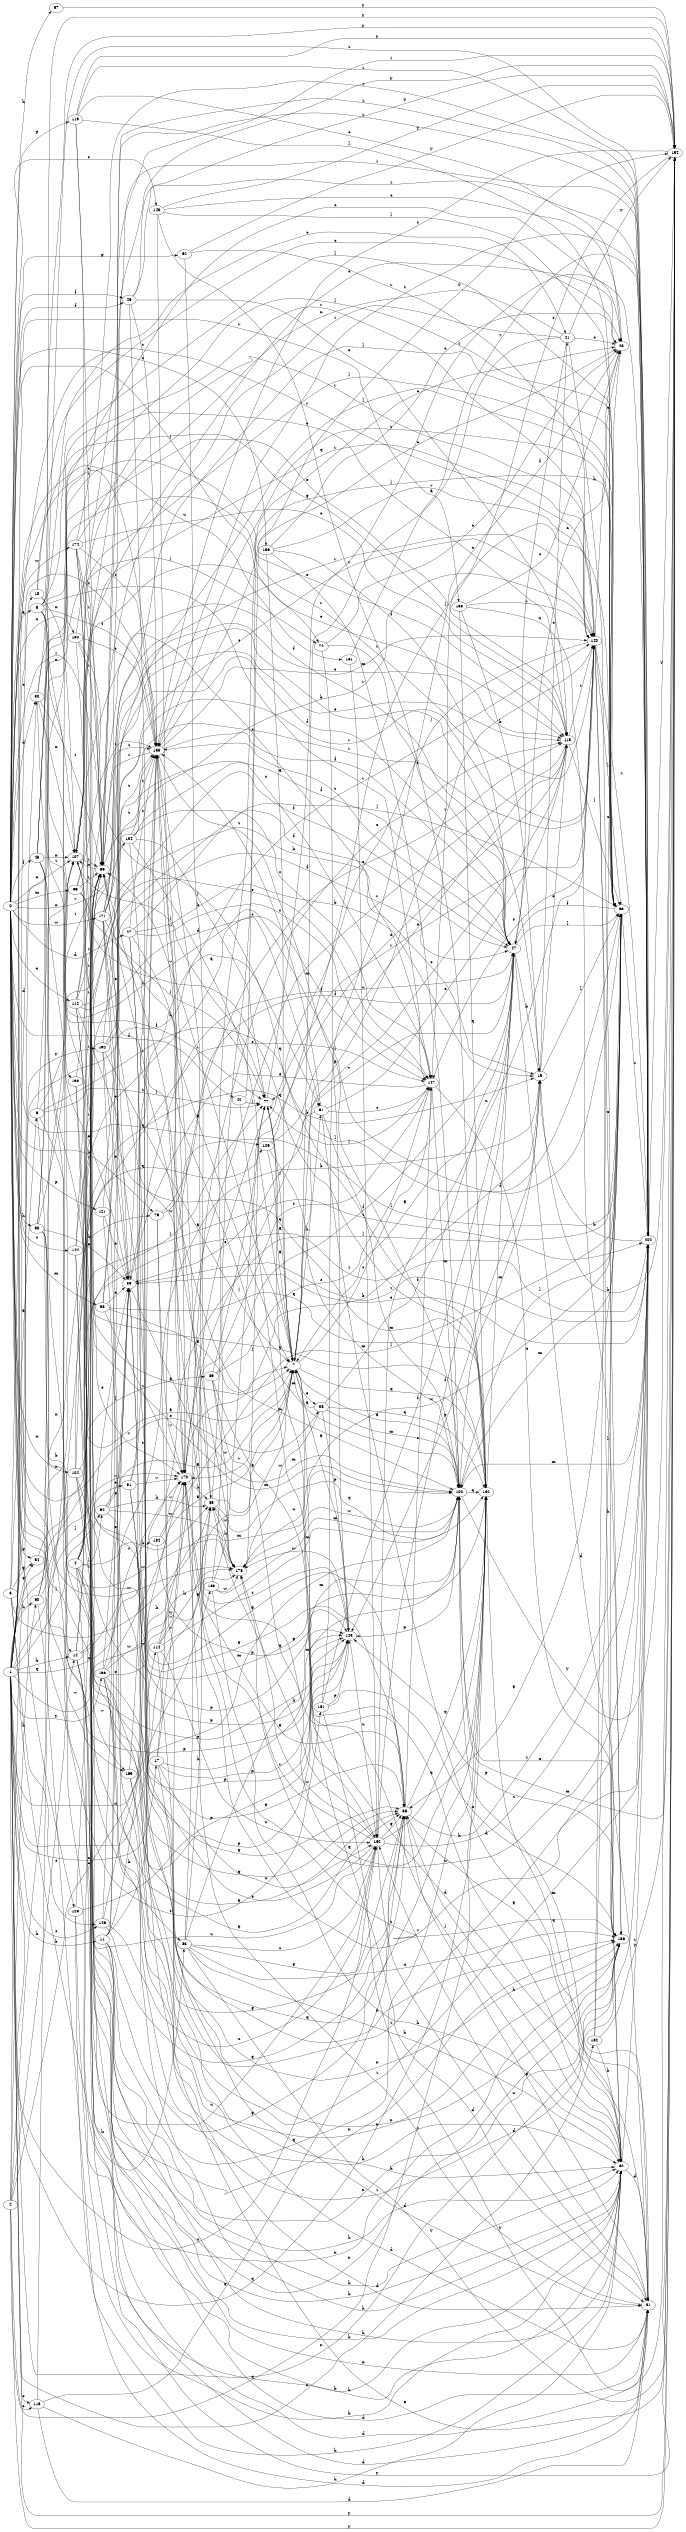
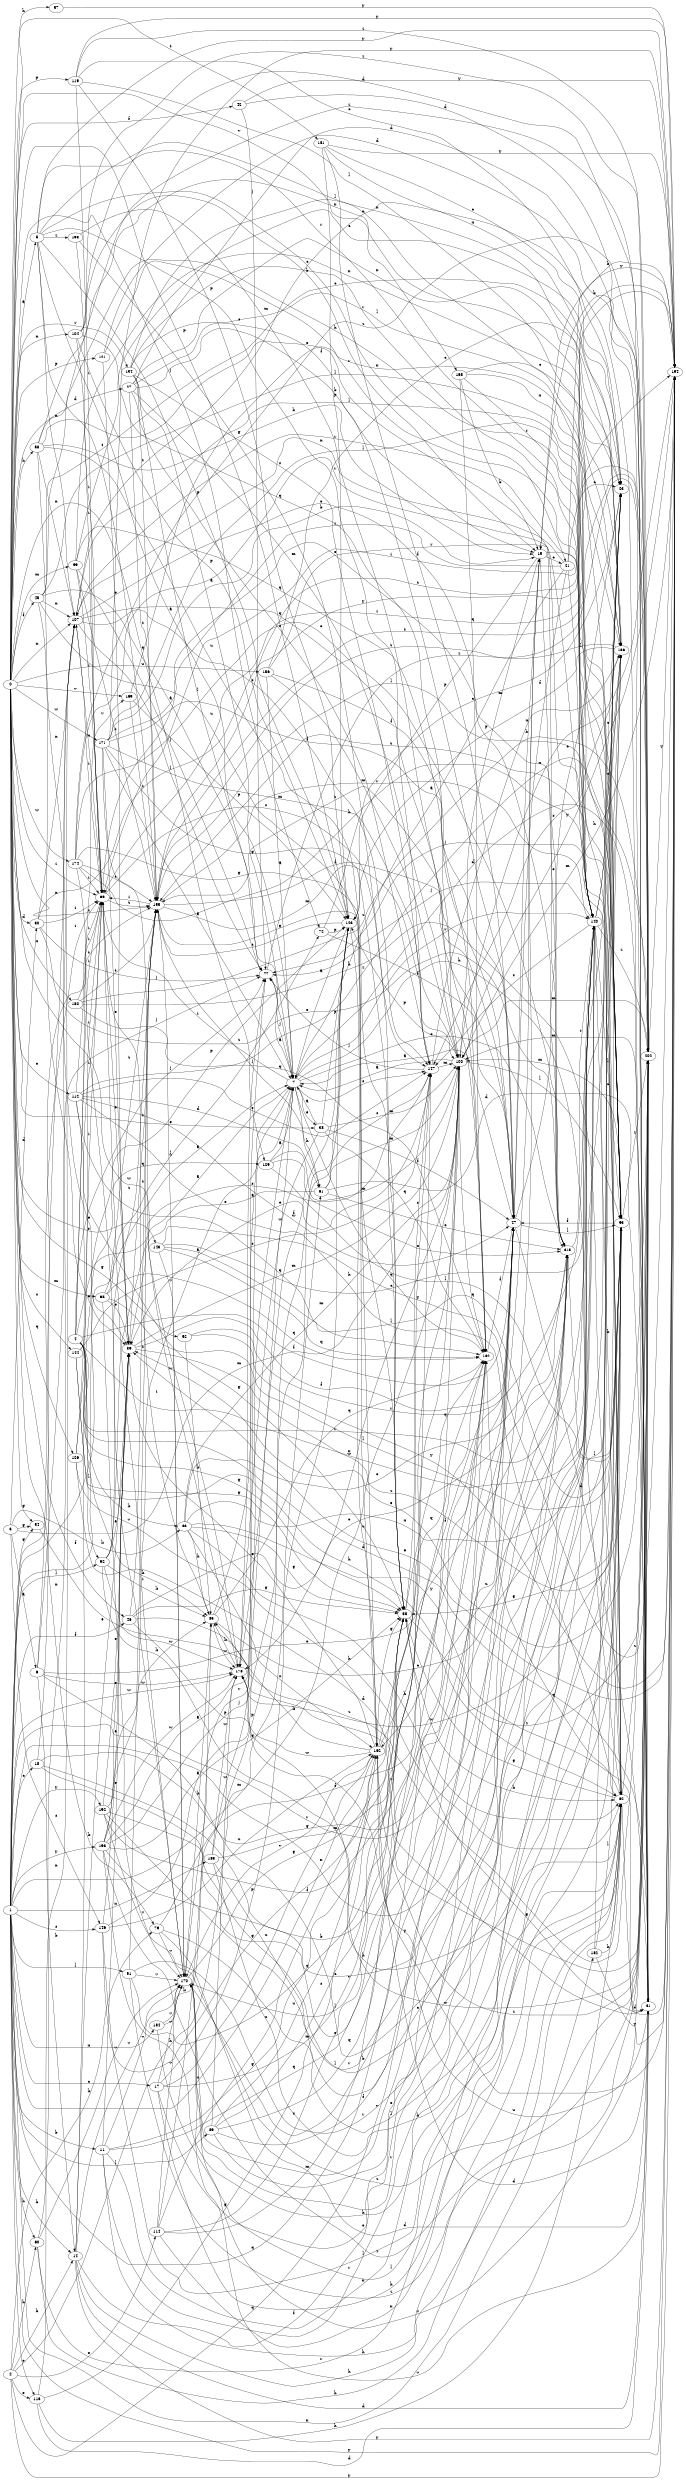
node "161": removed
node "115": label "115" -> "315"
edge "11" -> "7": now "146" -> "7"
